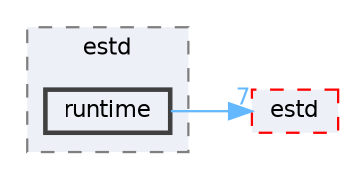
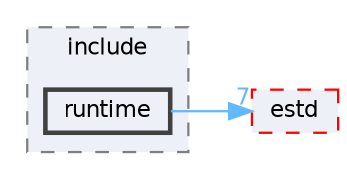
cluster "estd": label "estd" -> "include"
